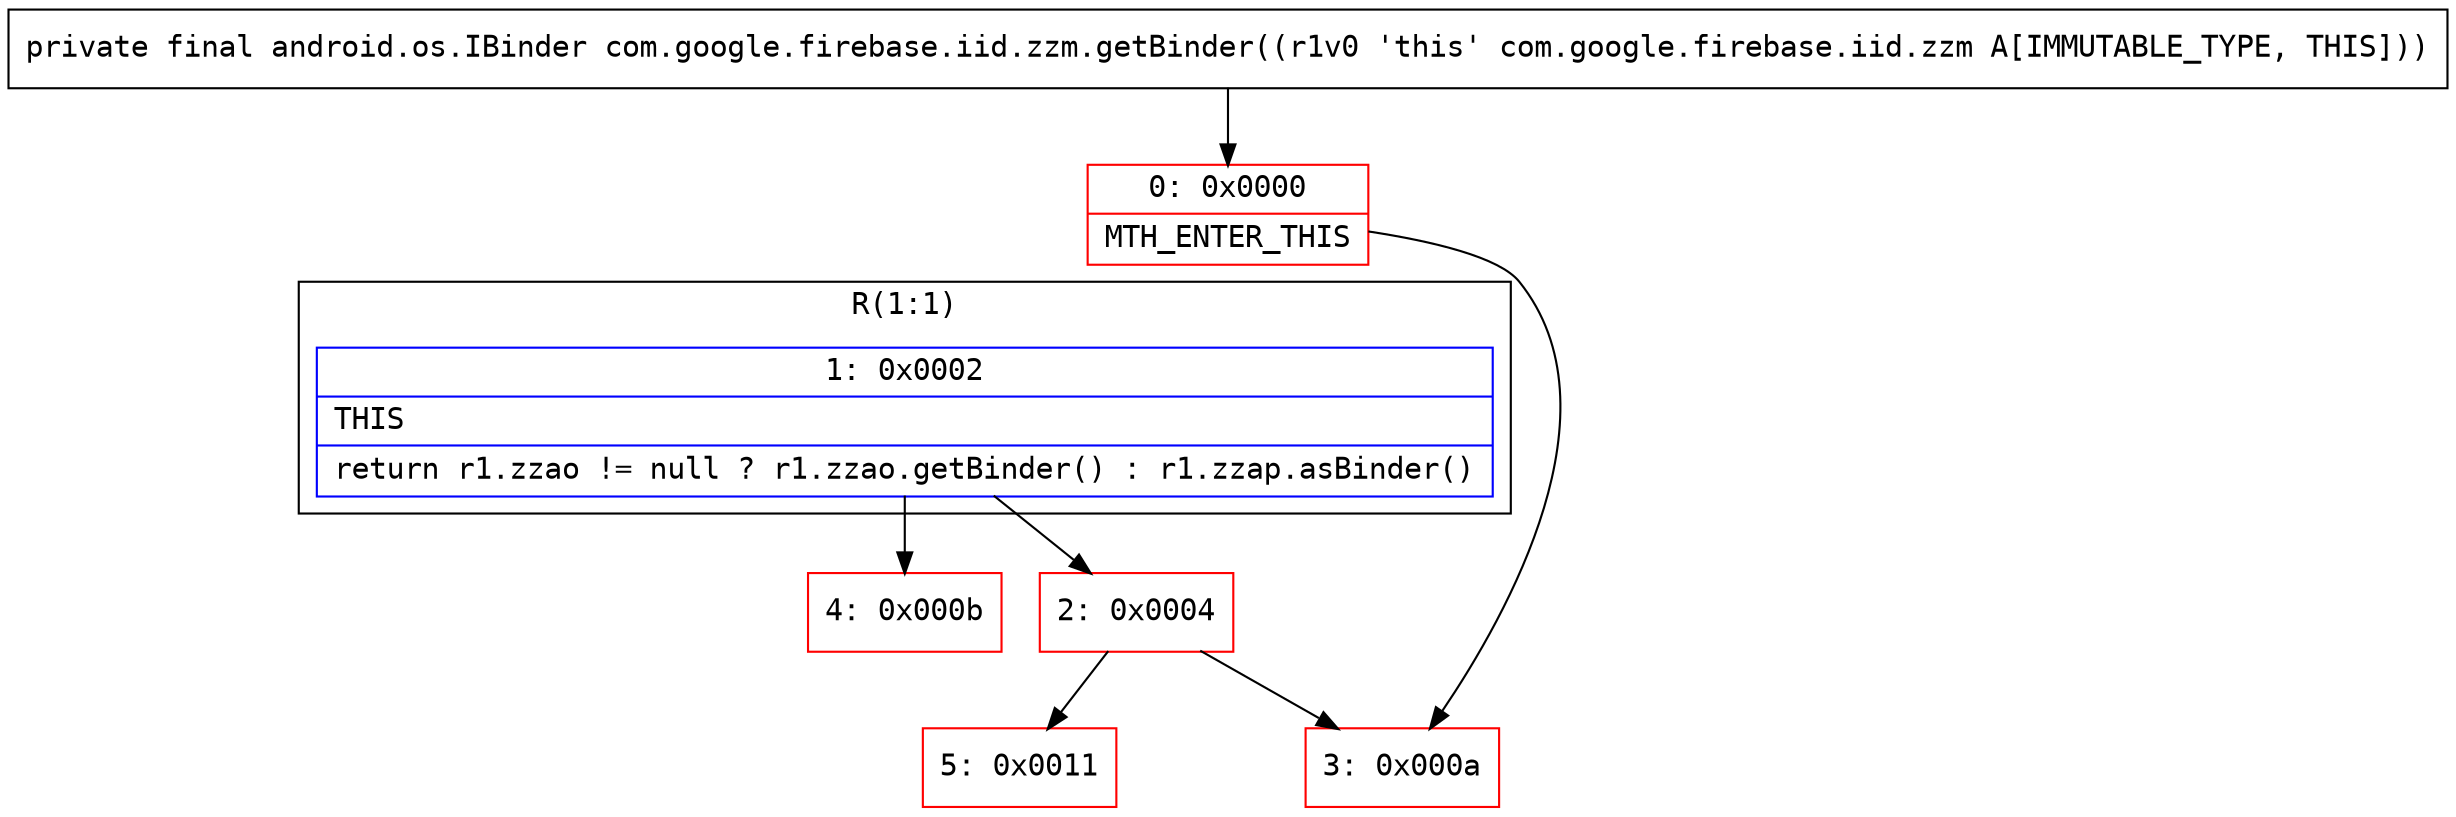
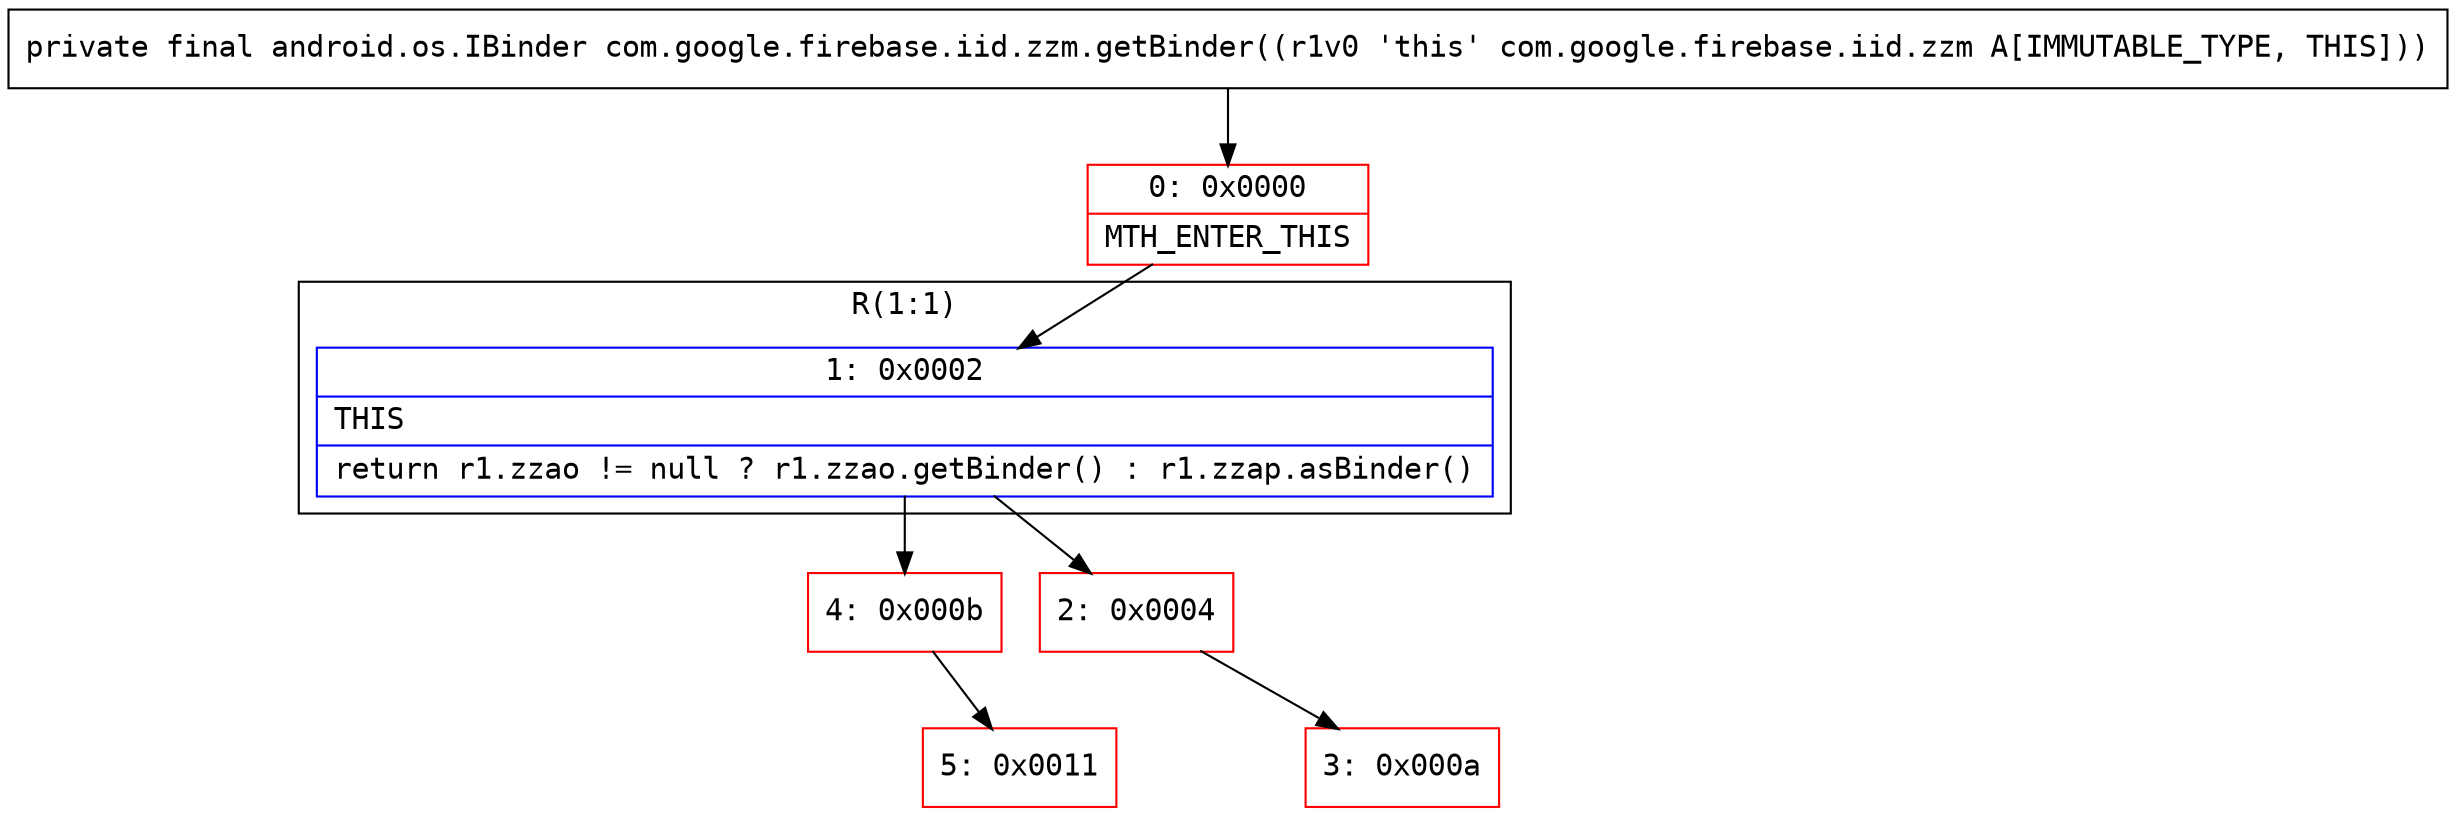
edge "0: 0x0000" -> "3: 0x000a": now "0: 0x0000" -> "1: 0x0002"
edge "2: 0x0004" -> "5: 0x0011": now "4: 0x000b" -> "5: 0x0011"
